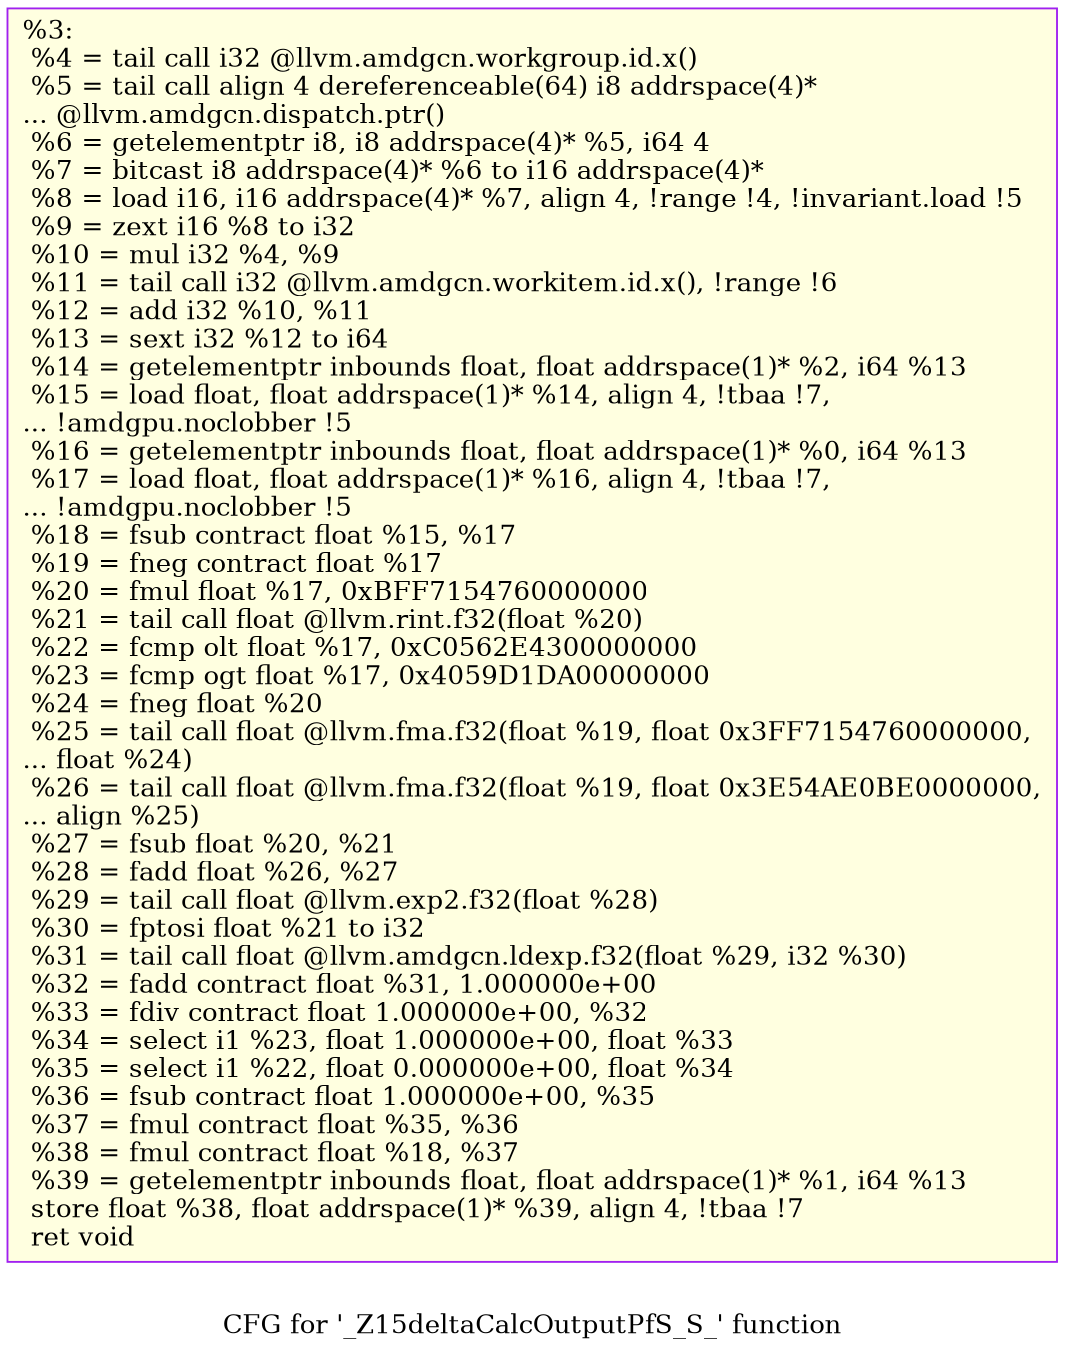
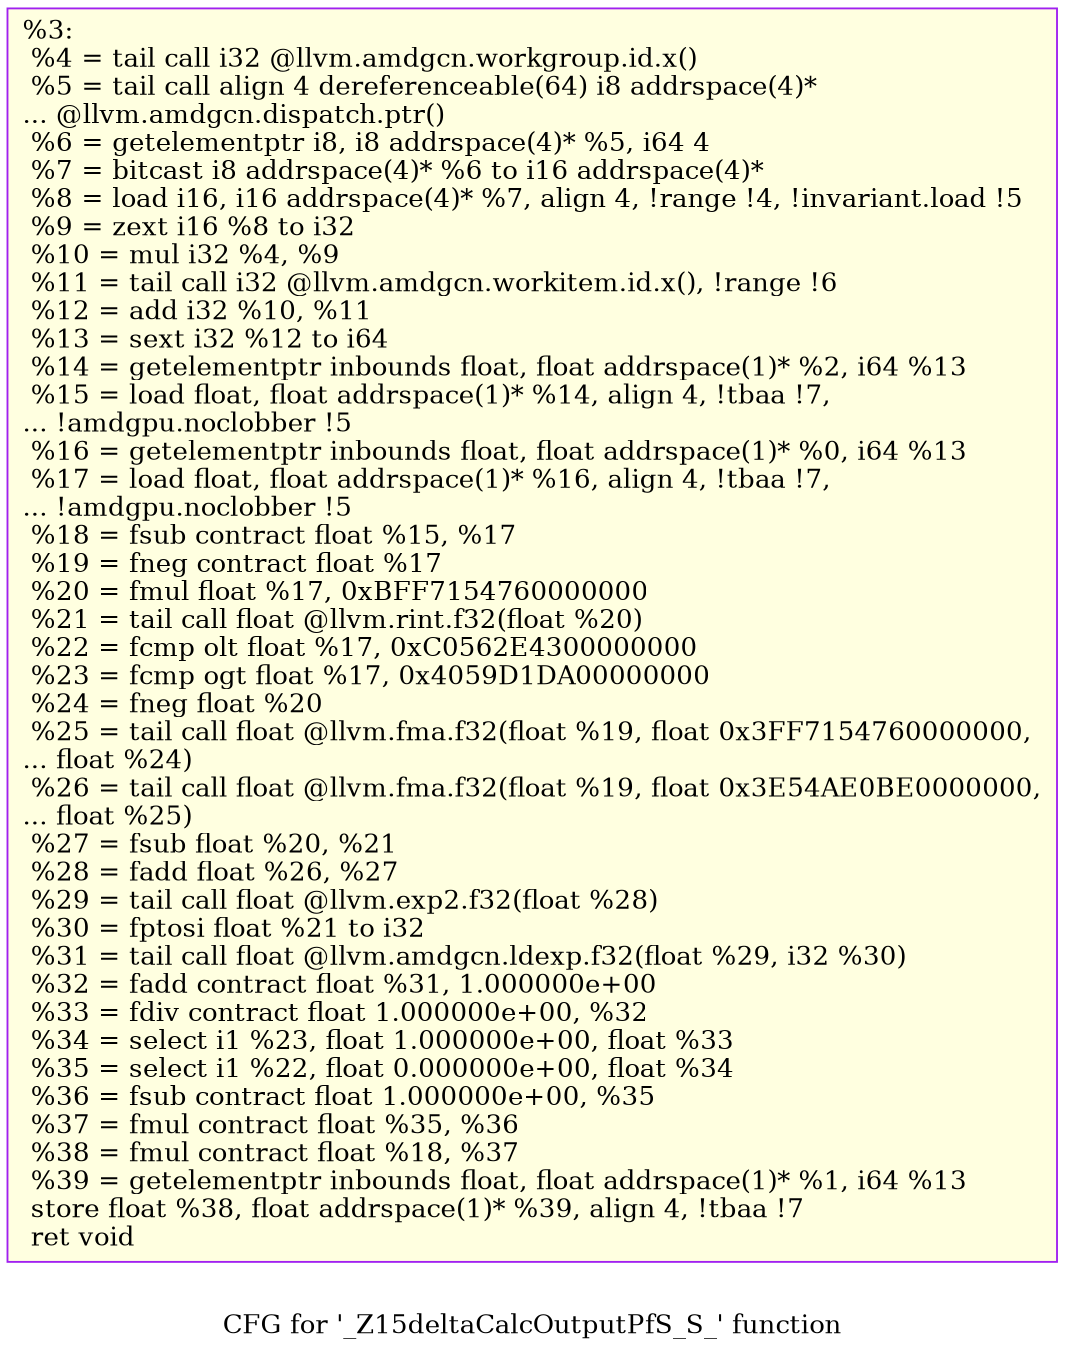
node "%3:": text "... align %25)" -> "... float %25)"
